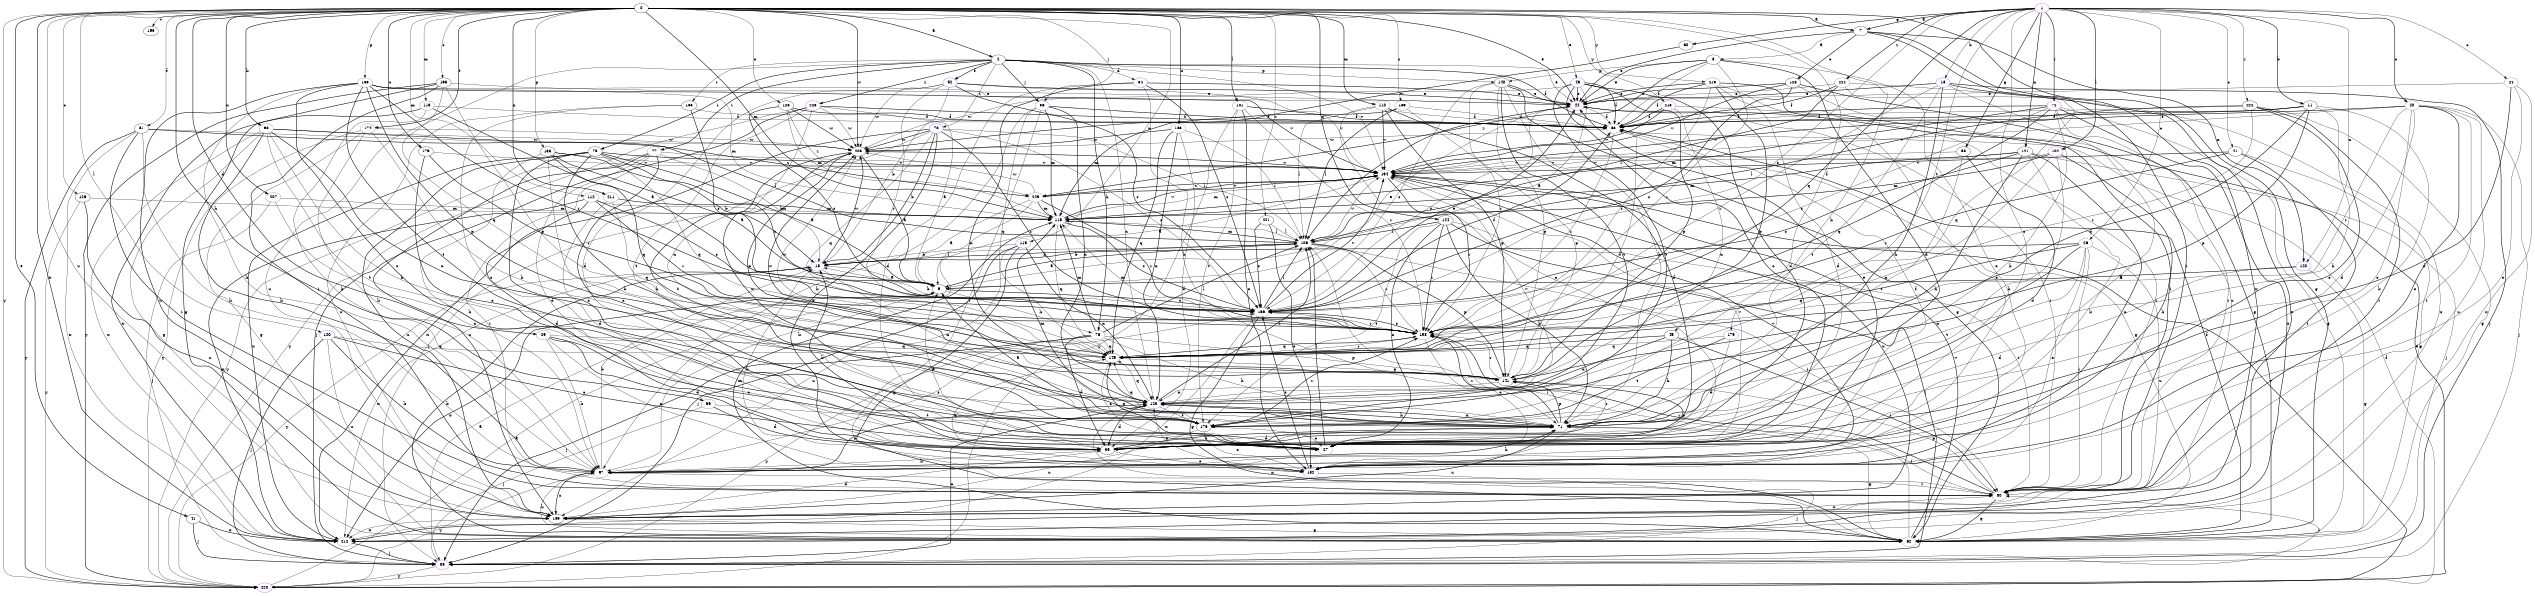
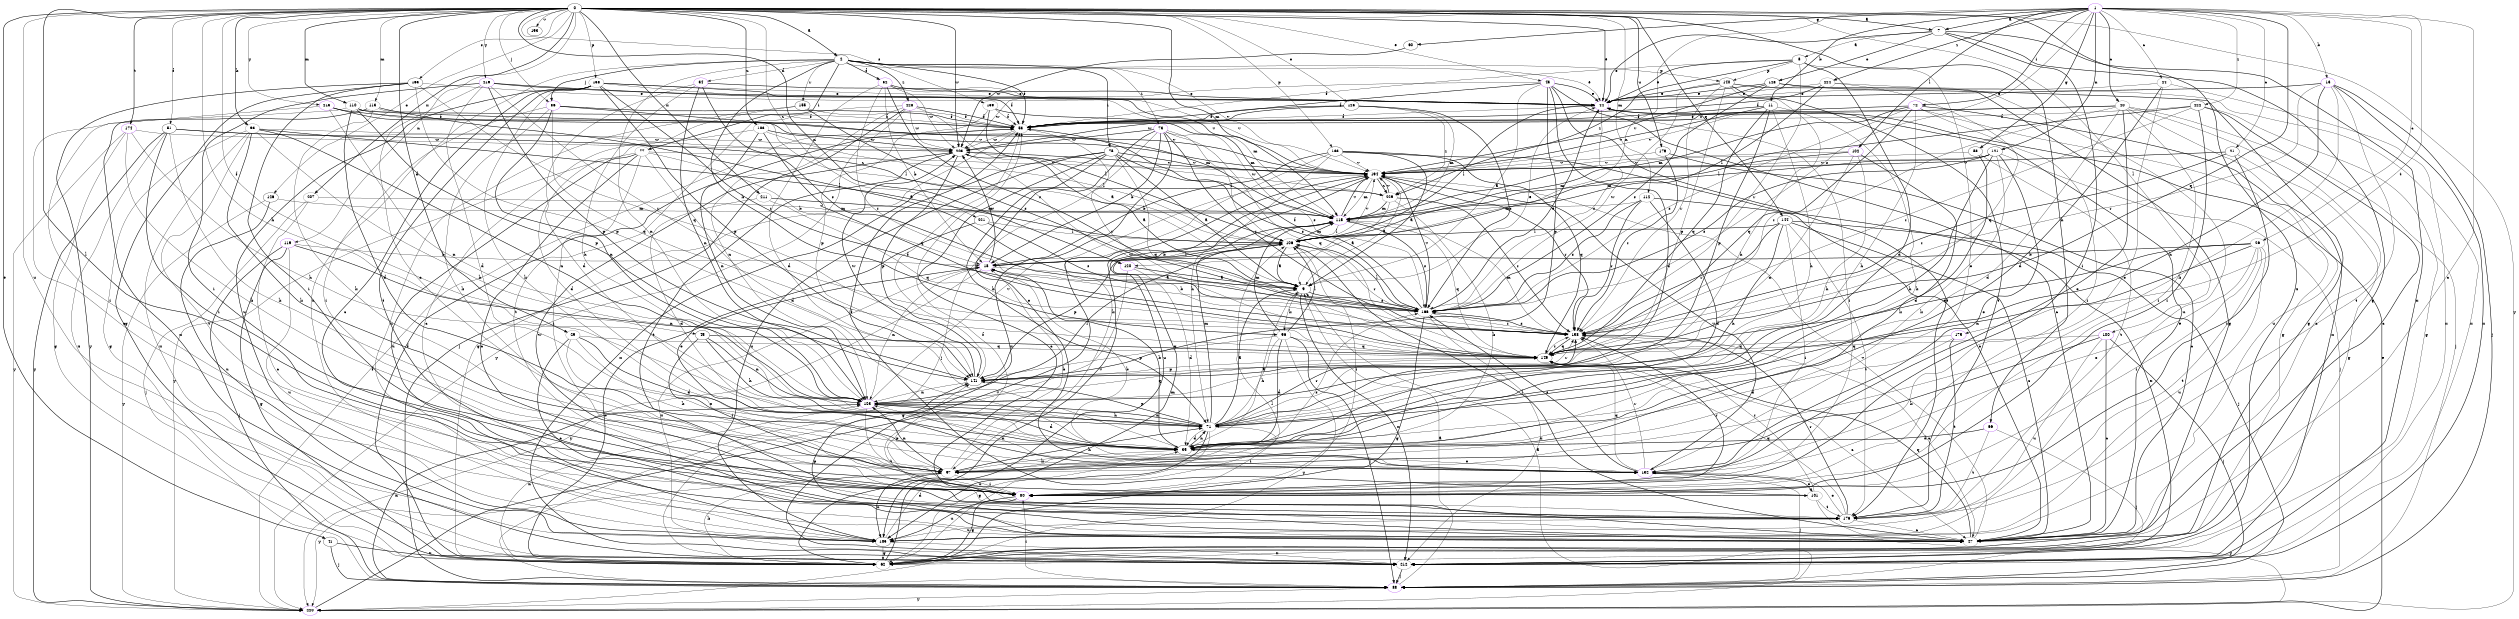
edge "140" -> "166": label "s" -> "w"
edge "133" -> "27": added, label "c"
edge "101" -> "132": reversed
node "76": label "76" -> "96"
edge "80" -> "185": style solid -> bold
